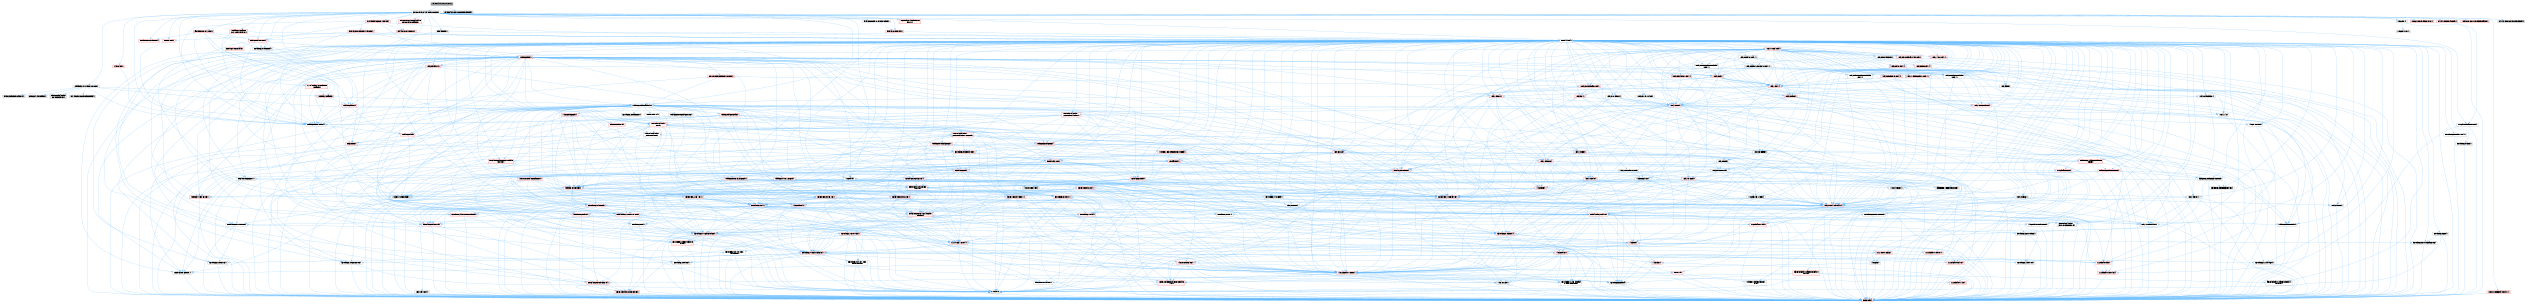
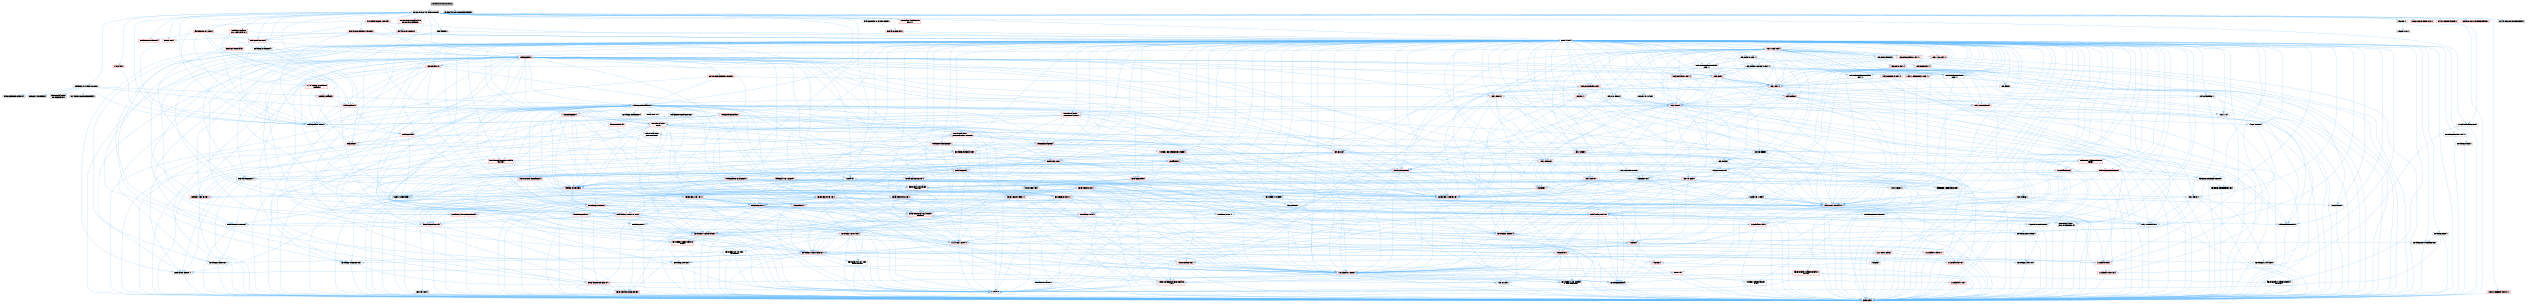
node "Math/TextureStreamingTypes.h": label "Math/TextureStreamingTypes.h" -> "Math/ClipProjectionMatrix.h"
